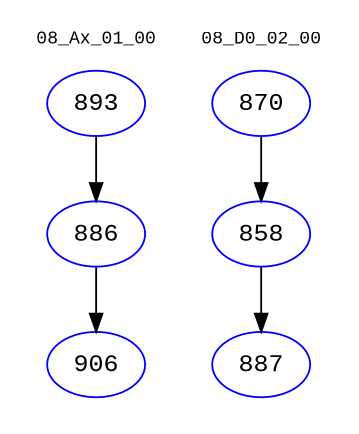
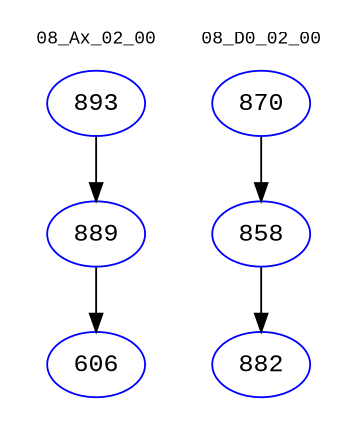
cluster "08_Ax_01_00": label "08_Ax_01_00" -> "08_Ax_02_00"
node "886": label "886" -> "889"
node "906": label "906" -> "606"
node "887": label "887" -> "882"
